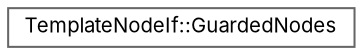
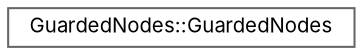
node "TemplateNodeIf::GuardedNodes": label "TemplateNodeIf::GuardedNodes" -> "GuardedNodes::GuardedNodes"
